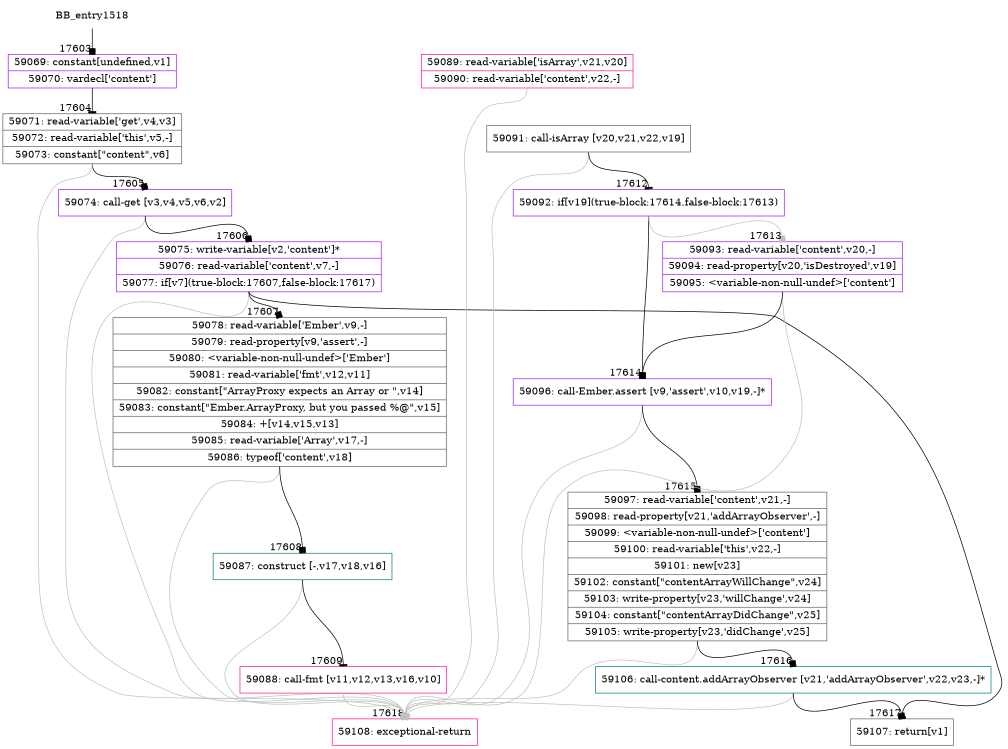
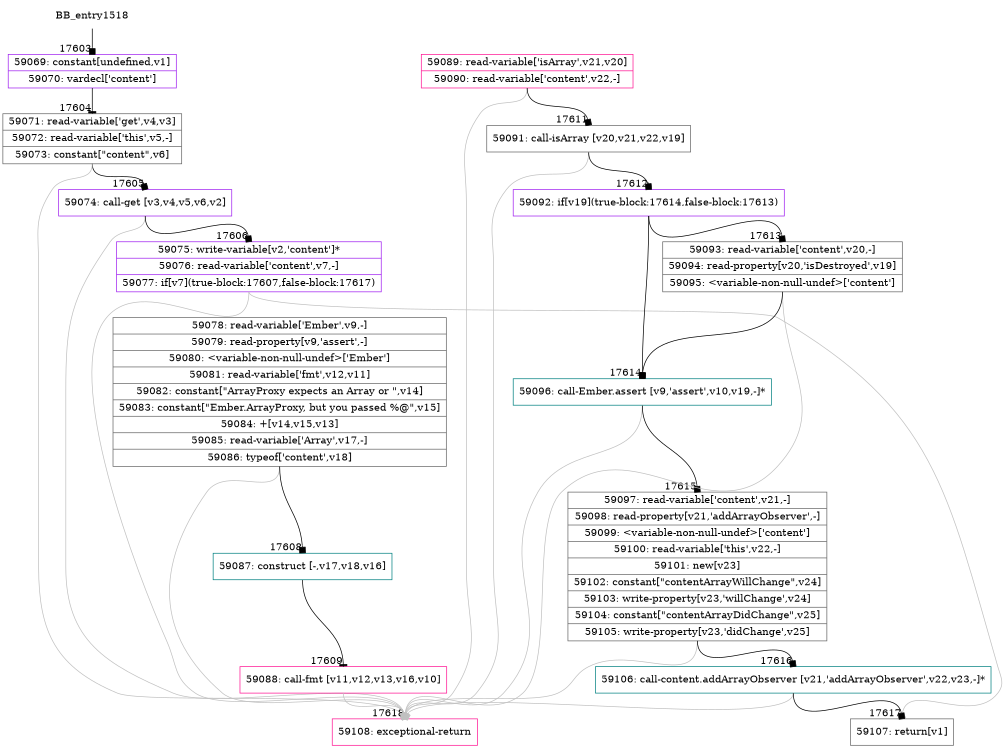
edge "59089: read-variable['isArray',v21,v20]" -> "59091: call-isArray [v20,v21,v22,v19]": added
edge "59091: call-isArray [v20,v21,v22,v19]" -> "59092: if[v19](true-block:17614,false-block:17613)": arrowhead tee -> box
edge "59092: if[v19](true-block:17614,false-block:17613)" -> "59093: read-variable['content',v20,-]": color gray -> black
node "59093: read-variable['content',v20,-]": color purple -> gray40
edge "59075: write-variable[v2,'content']*" -> "59078: read-variable['Ember',v9,-]": removed
edge "59075: write-variable[v2,'content']*" -> "59107: return[v1]": color black -> gray
node "59096: call-Ember.assert [v9,'assert',v10,v19,-]*": color purple -> teal
edge "59087: construct [-,v17,v18,v16]" -> "59108: exceptional-return": removed
